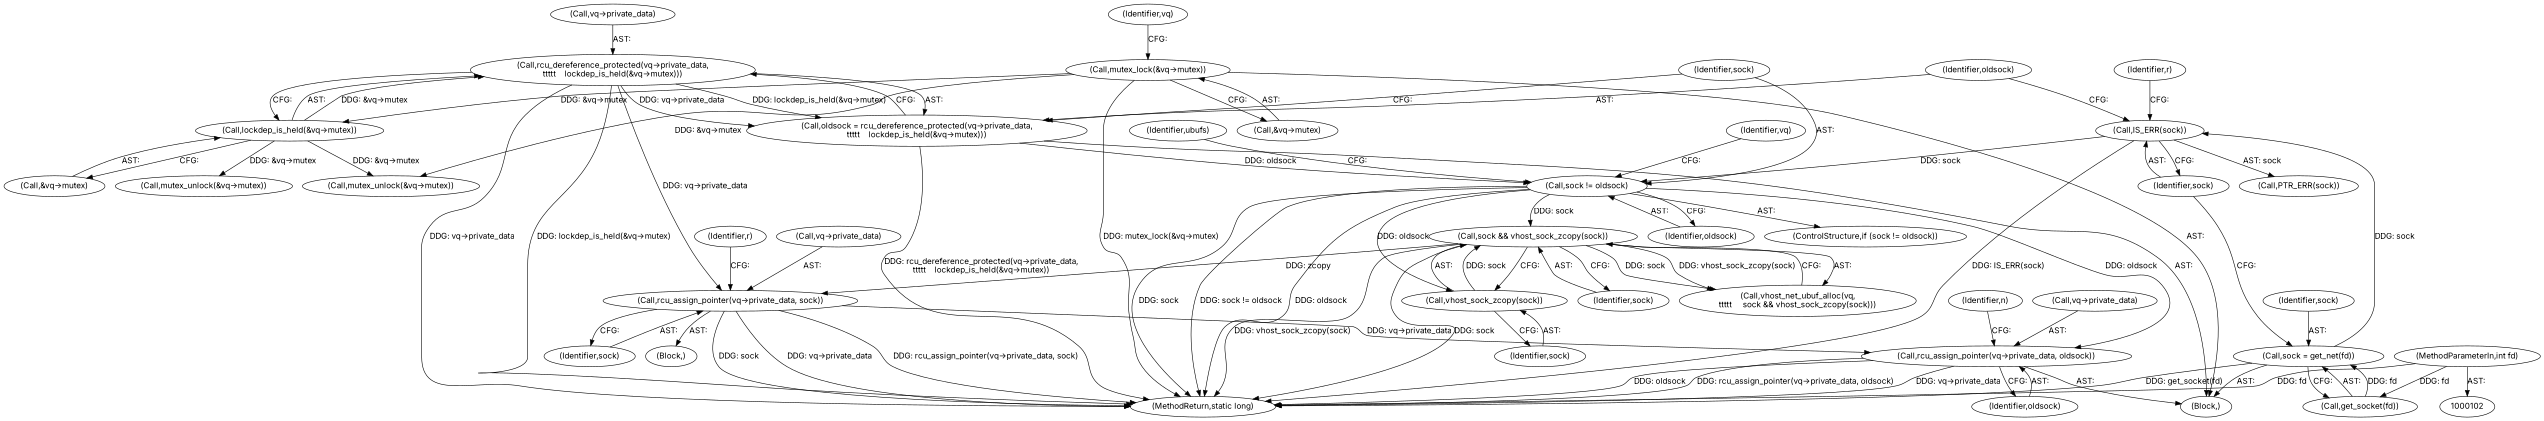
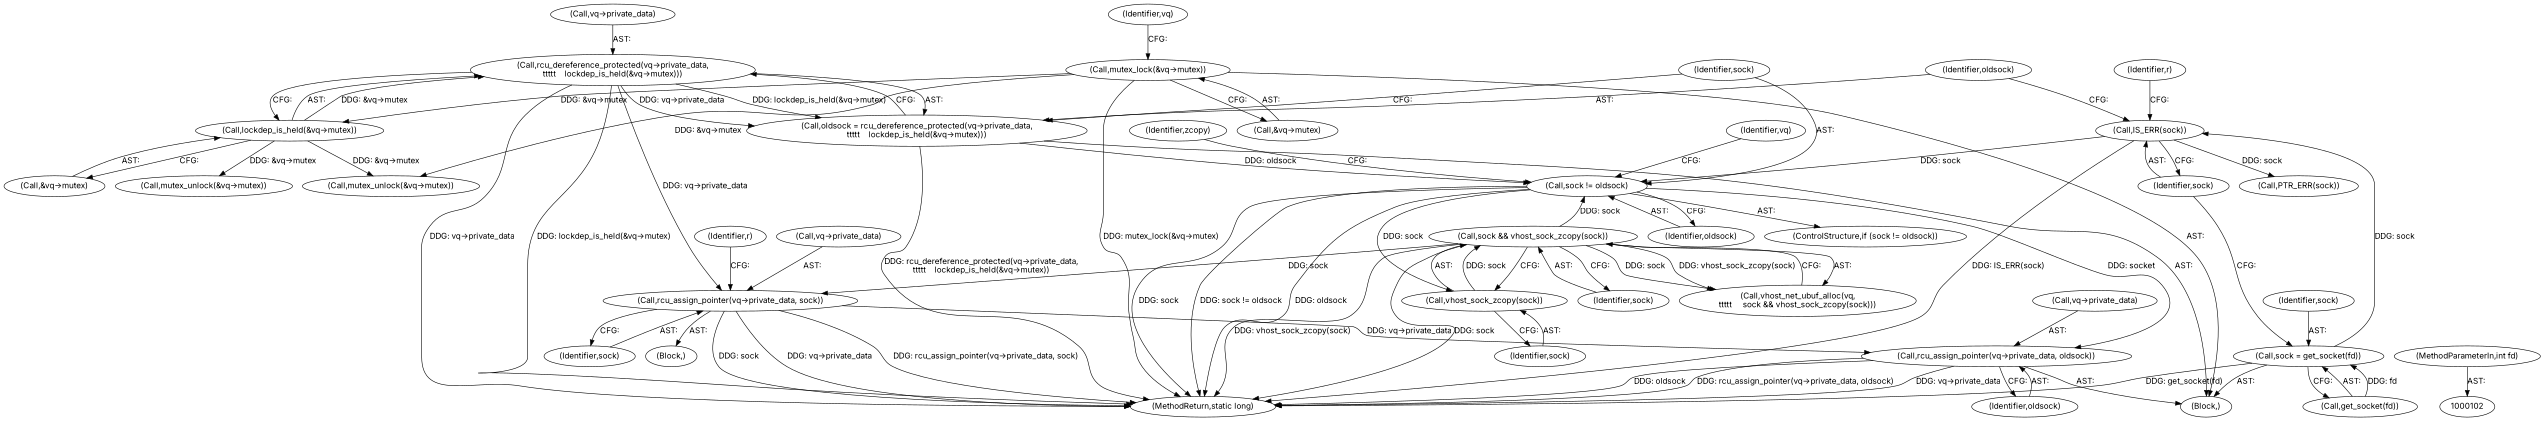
node "(Identifier,ubufs)": label "(Identifier,ubufs)" -> "(Identifier,zcopy)"
edge "(Call,IS_ERR(sock))" -> "(Call,PTR_ERR(sock))": label "AST: sock" -> "DDG: sock"
edge "(Call,sock != oldsock)" -> "(Call,sock && vhost_sock_zcopy(sock))": reversed
edge "(Call,sock != oldsock)" -> "(Call,vhost_sock_zcopy(sock))": label "DDG: oldsock" -> "DDG: sock"
edge "(Call,sock && vhost_sock_zcopy(sock))" -> "(Call,rcu_assign_pointer(vq->private_data, sock))": label "DDG: zcopy" -> "DDG: sock"
edge "(Call,sock != oldsock)" -> "(Call,rcu_assign_pointer(vq->private_data, oldsock))": label "DDG: oldsock" -> "DDG: socket"
node "(Identifier,n)": removed
node "(Call,sock = get_net(fd))": label "(Call,sock = get_net(fd))" -> "(Call,sock = get_socket(fd))"
edge "(MethodParameterIn,int fd)" -> "(Call,get_socket(fd))": removed, label "DDG: fd"
edge "(MethodParameterIn,int fd)" -> "(MethodReturn,static long)": removed, label "DDG: fd"
